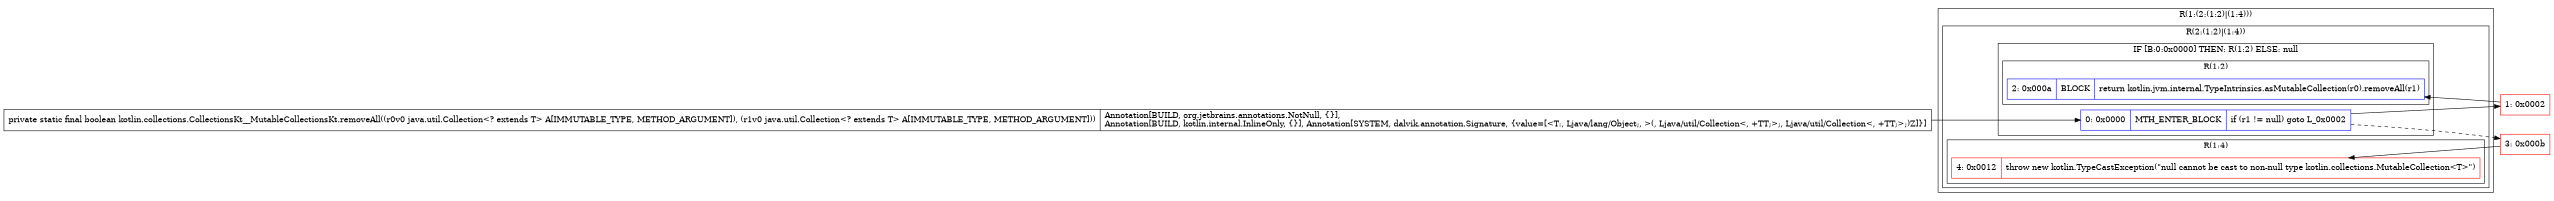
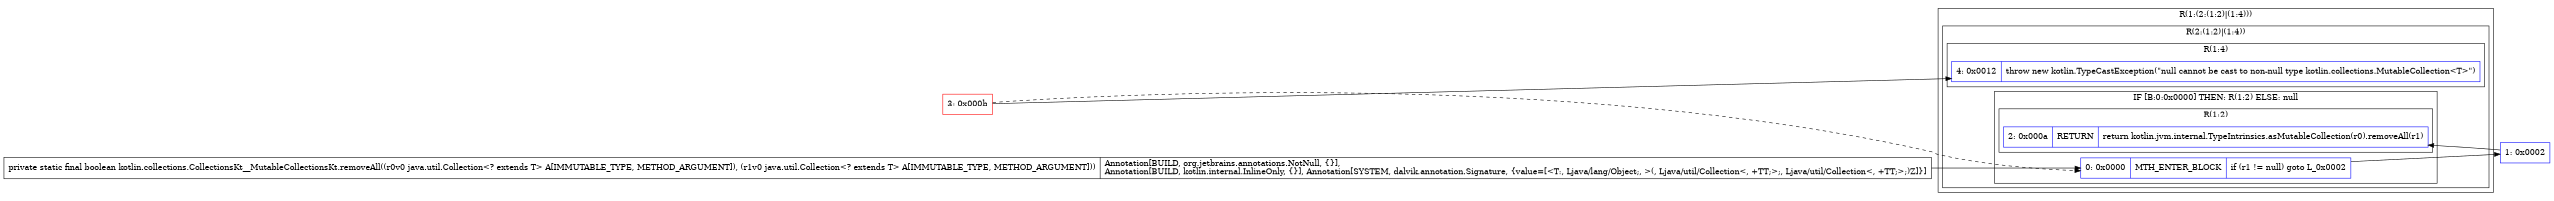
node "2: 0x000a": text "BLOCK" -> "RETURN"
node "1: 0x0002": color red -> blue
edge "0: 0x0000" -> "3: 0x000b": reversed
node "4: 0x0012": color red -> blue
